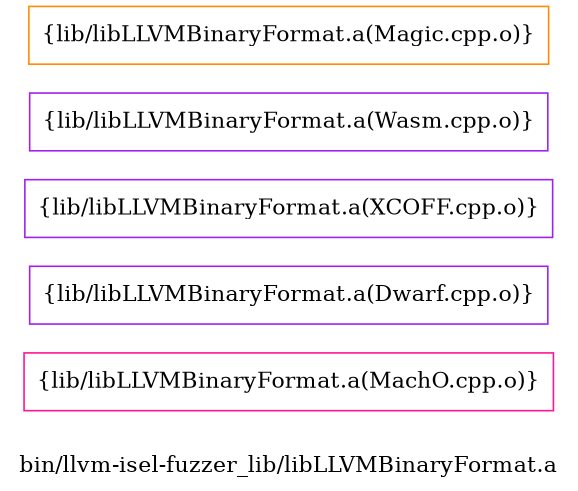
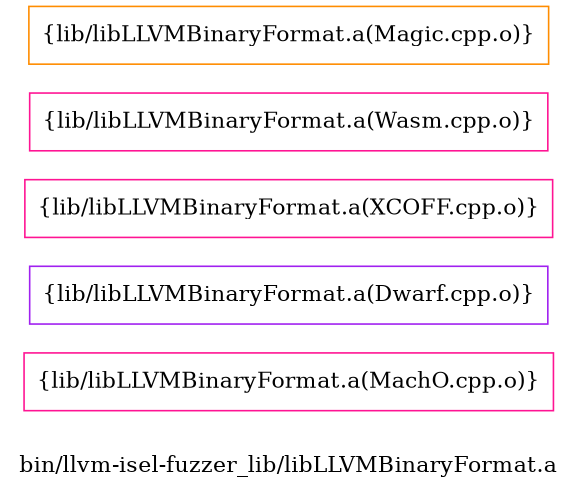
node "{lib/libLLVMBinaryFormat.a(Wasm.cpp.o)}": color purple -> deeppink
node "{lib/libLLVMBinaryFormat.a(XCOFF.cpp.o)}": color purple -> deeppink
